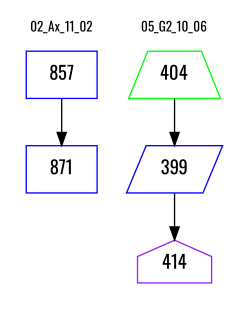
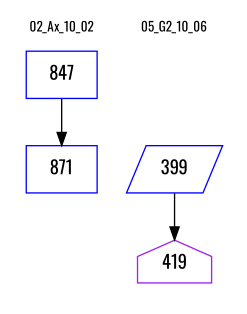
cluster "02_Ax_11_02": label "02_Ax_11_02" -> "02_Ax_10_02"
node "857": label "857" -> "847"
node "404": removed
node "414": label "414" -> "419"
